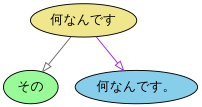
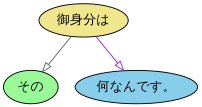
node "何なんです": label "何なんです" -> "御身分は"
